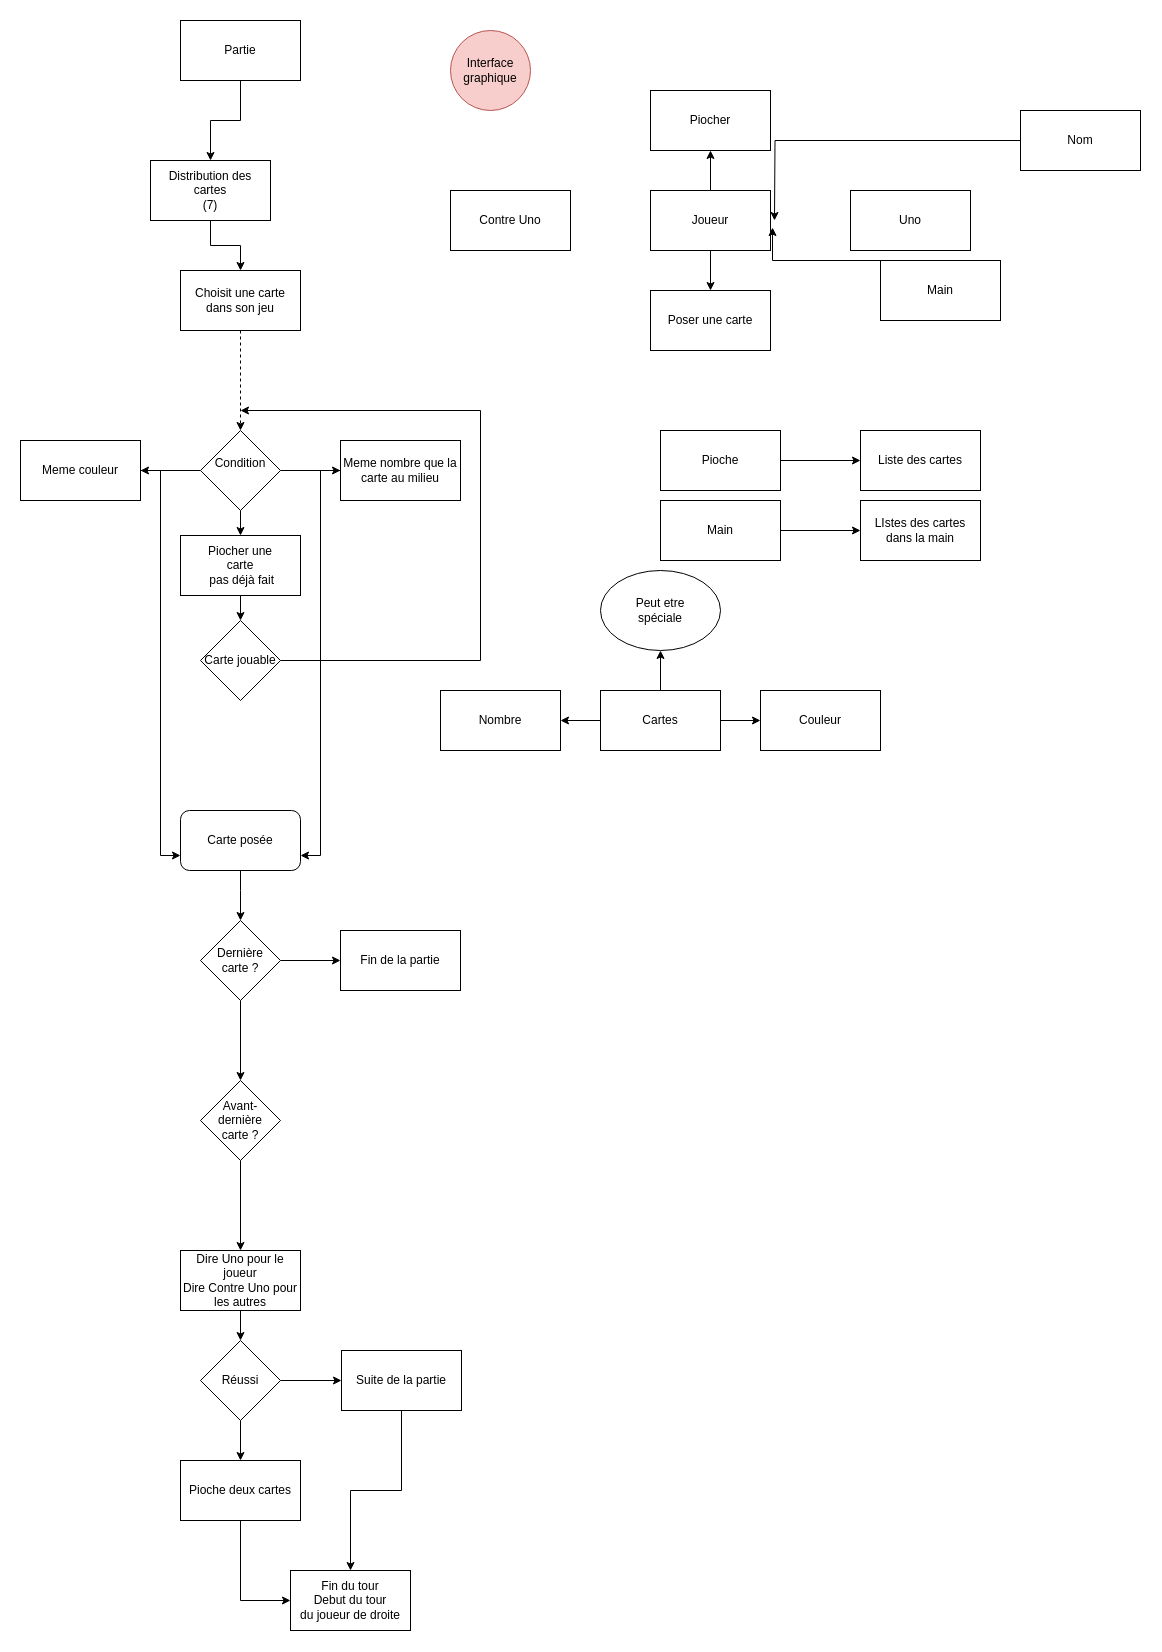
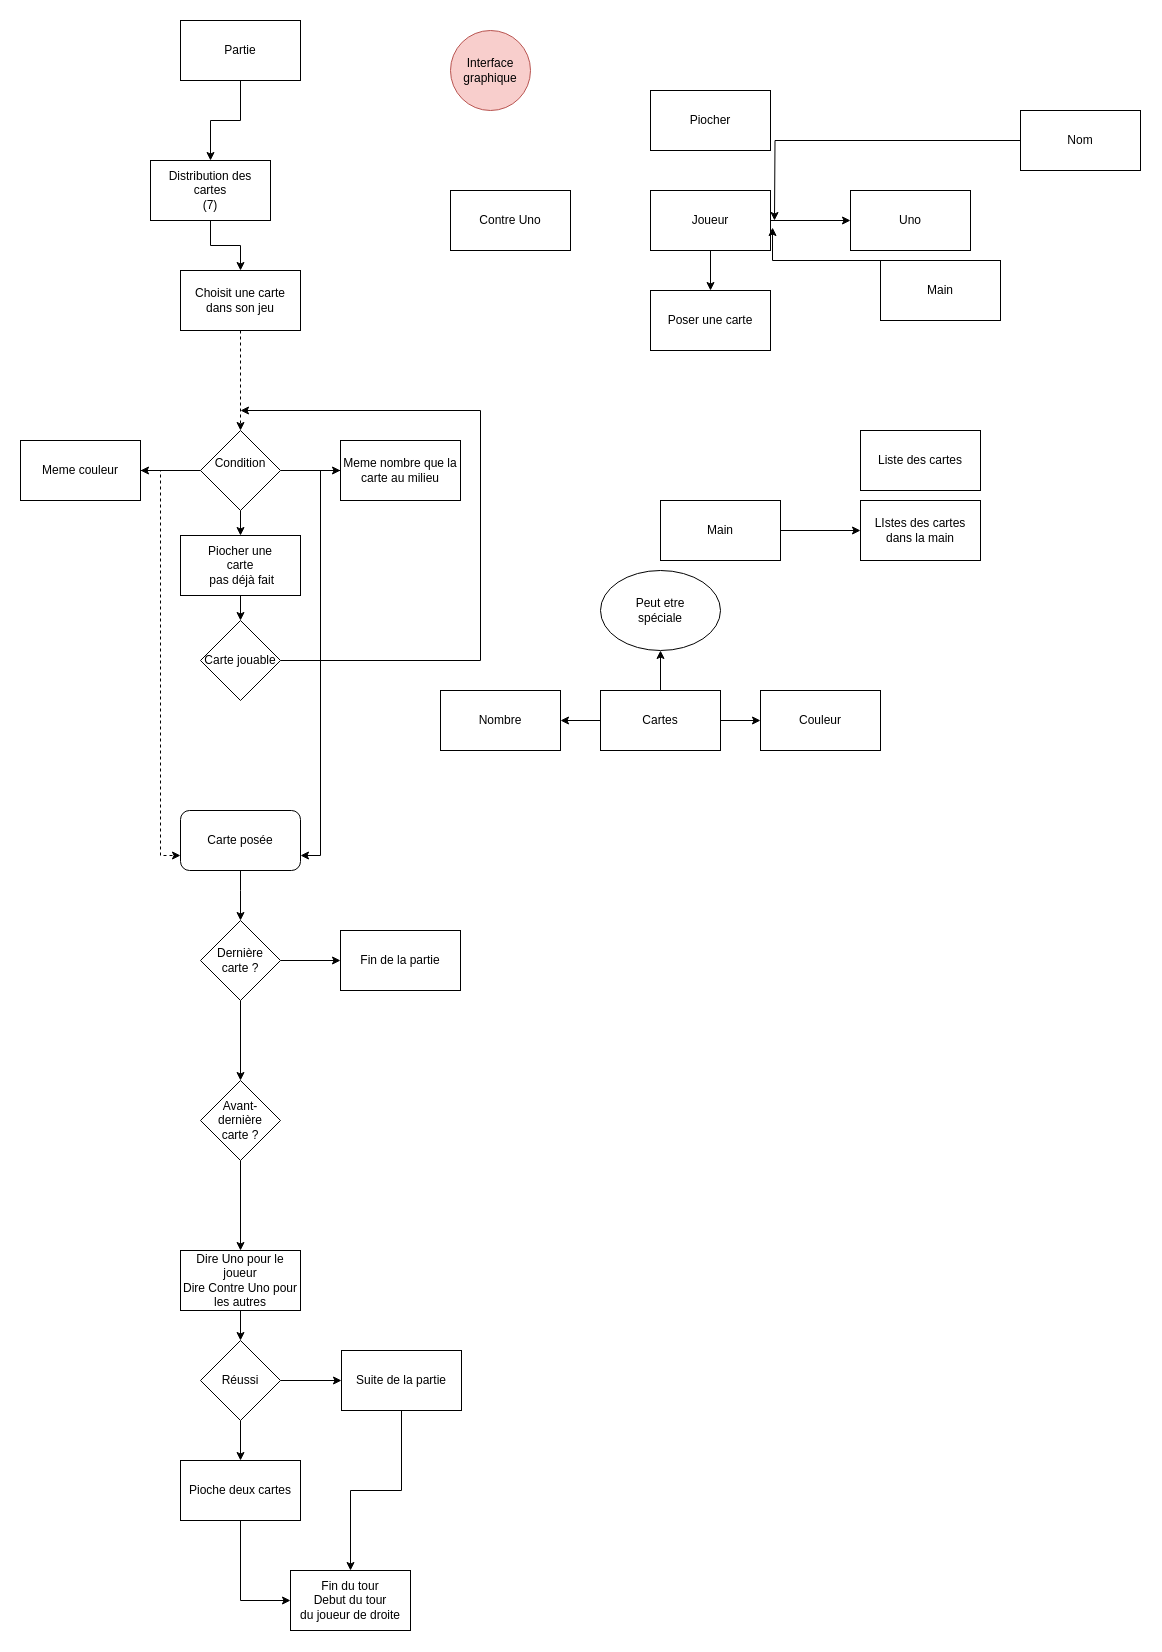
edge "Joueur" -> "Piocher": removed
edge "Joueur" -> "Uno": added
node "Pioche": removed
edge "Pioche" -> "Liste des cartes": removed
edge "Meme couleur" -> "Carte posée": style solid -> dashed
